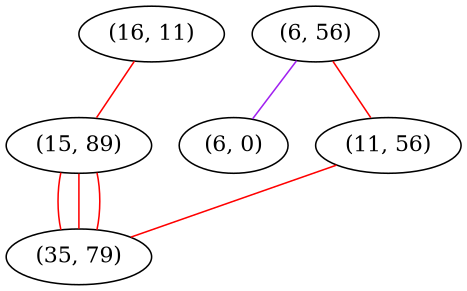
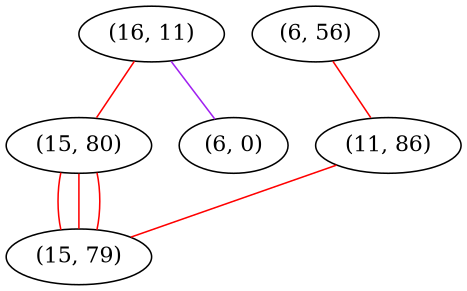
edge "(6, 56)" -- "(6, 0)": now "(16, 11)" -- "(6, 0)"
node "(15, 89)": label "(15, 89)" -> "(15, 80)"
node "(11, 56)": label "(11, 56)" -> "(11, 86)"
node "(35, 79)": label "(35, 79)" -> "(15, 79)"
